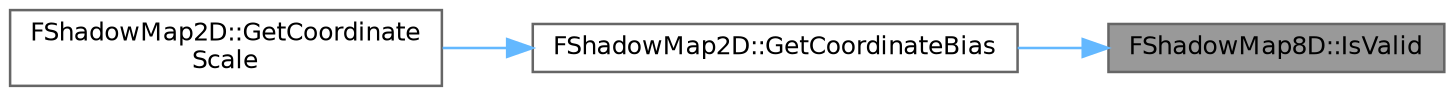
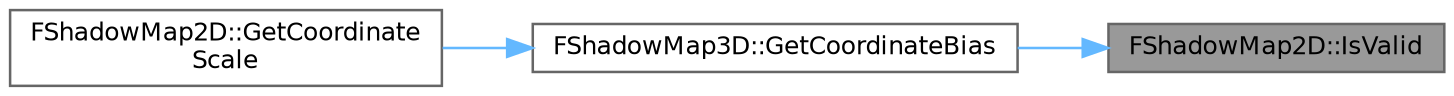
node "FShadowMap2D::GetCoordinateBias": label "FShadowMap2D::GetCoordinateBias" -> "FShadowMap3D::GetCoordinateBias"
node "FShadowMap8D::IsValid": label "FShadowMap8D::IsValid" -> "FShadowMap2D::IsValid"
